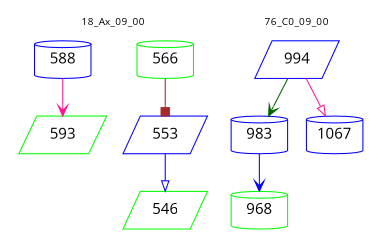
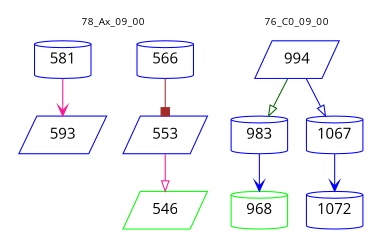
cluster "18_Ax_09_00": label "18_Ax_09_00" -> "78_Ax_09_00"
node "588": label "588" -> "581"
node "566": color green -> blue
edge "994" -> "983": arrowhead vee -> onormal
edge "994" -> "1067": color deeppink -> blue
node "593": color green -> blue
edge "553" -> "546": color blue -> deeppink
node "1072": added
